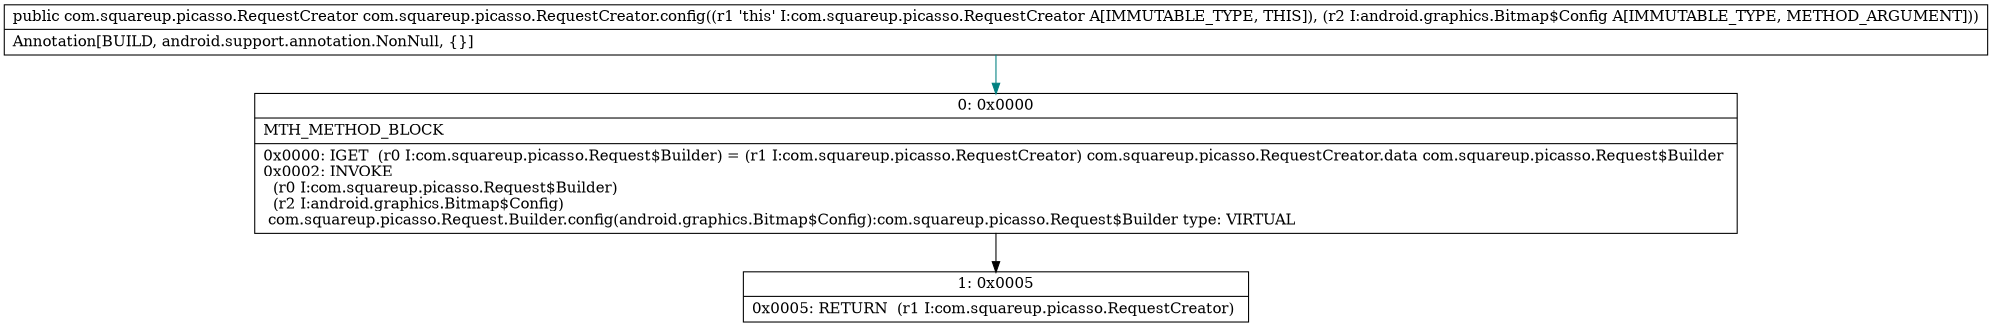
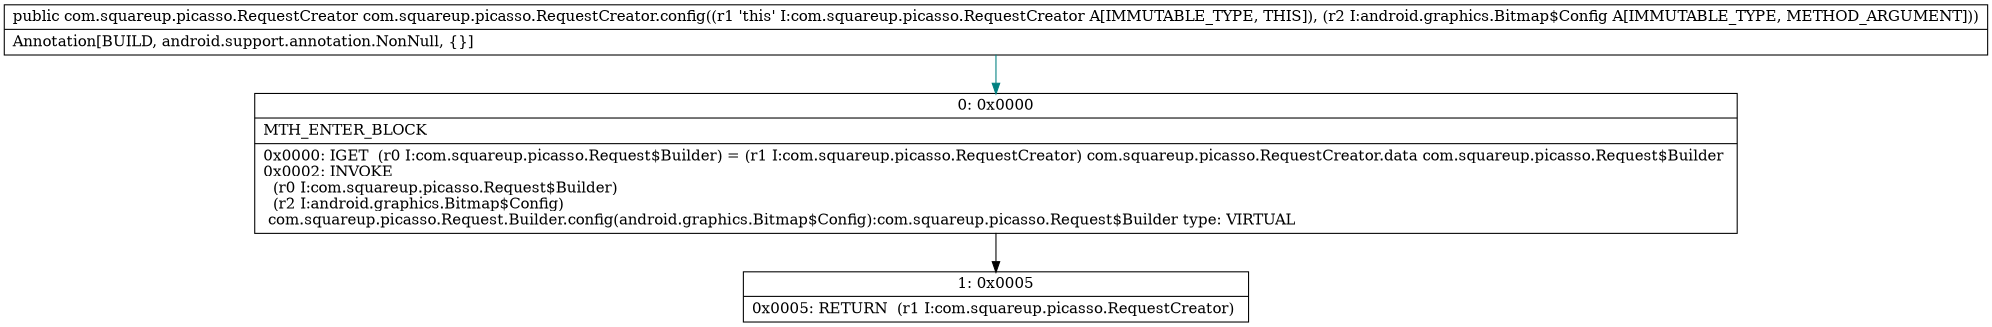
node "0: 0x0000": text "MTH_METHOD_BLOCK" -> "MTH_ENTER_BLOCK"
